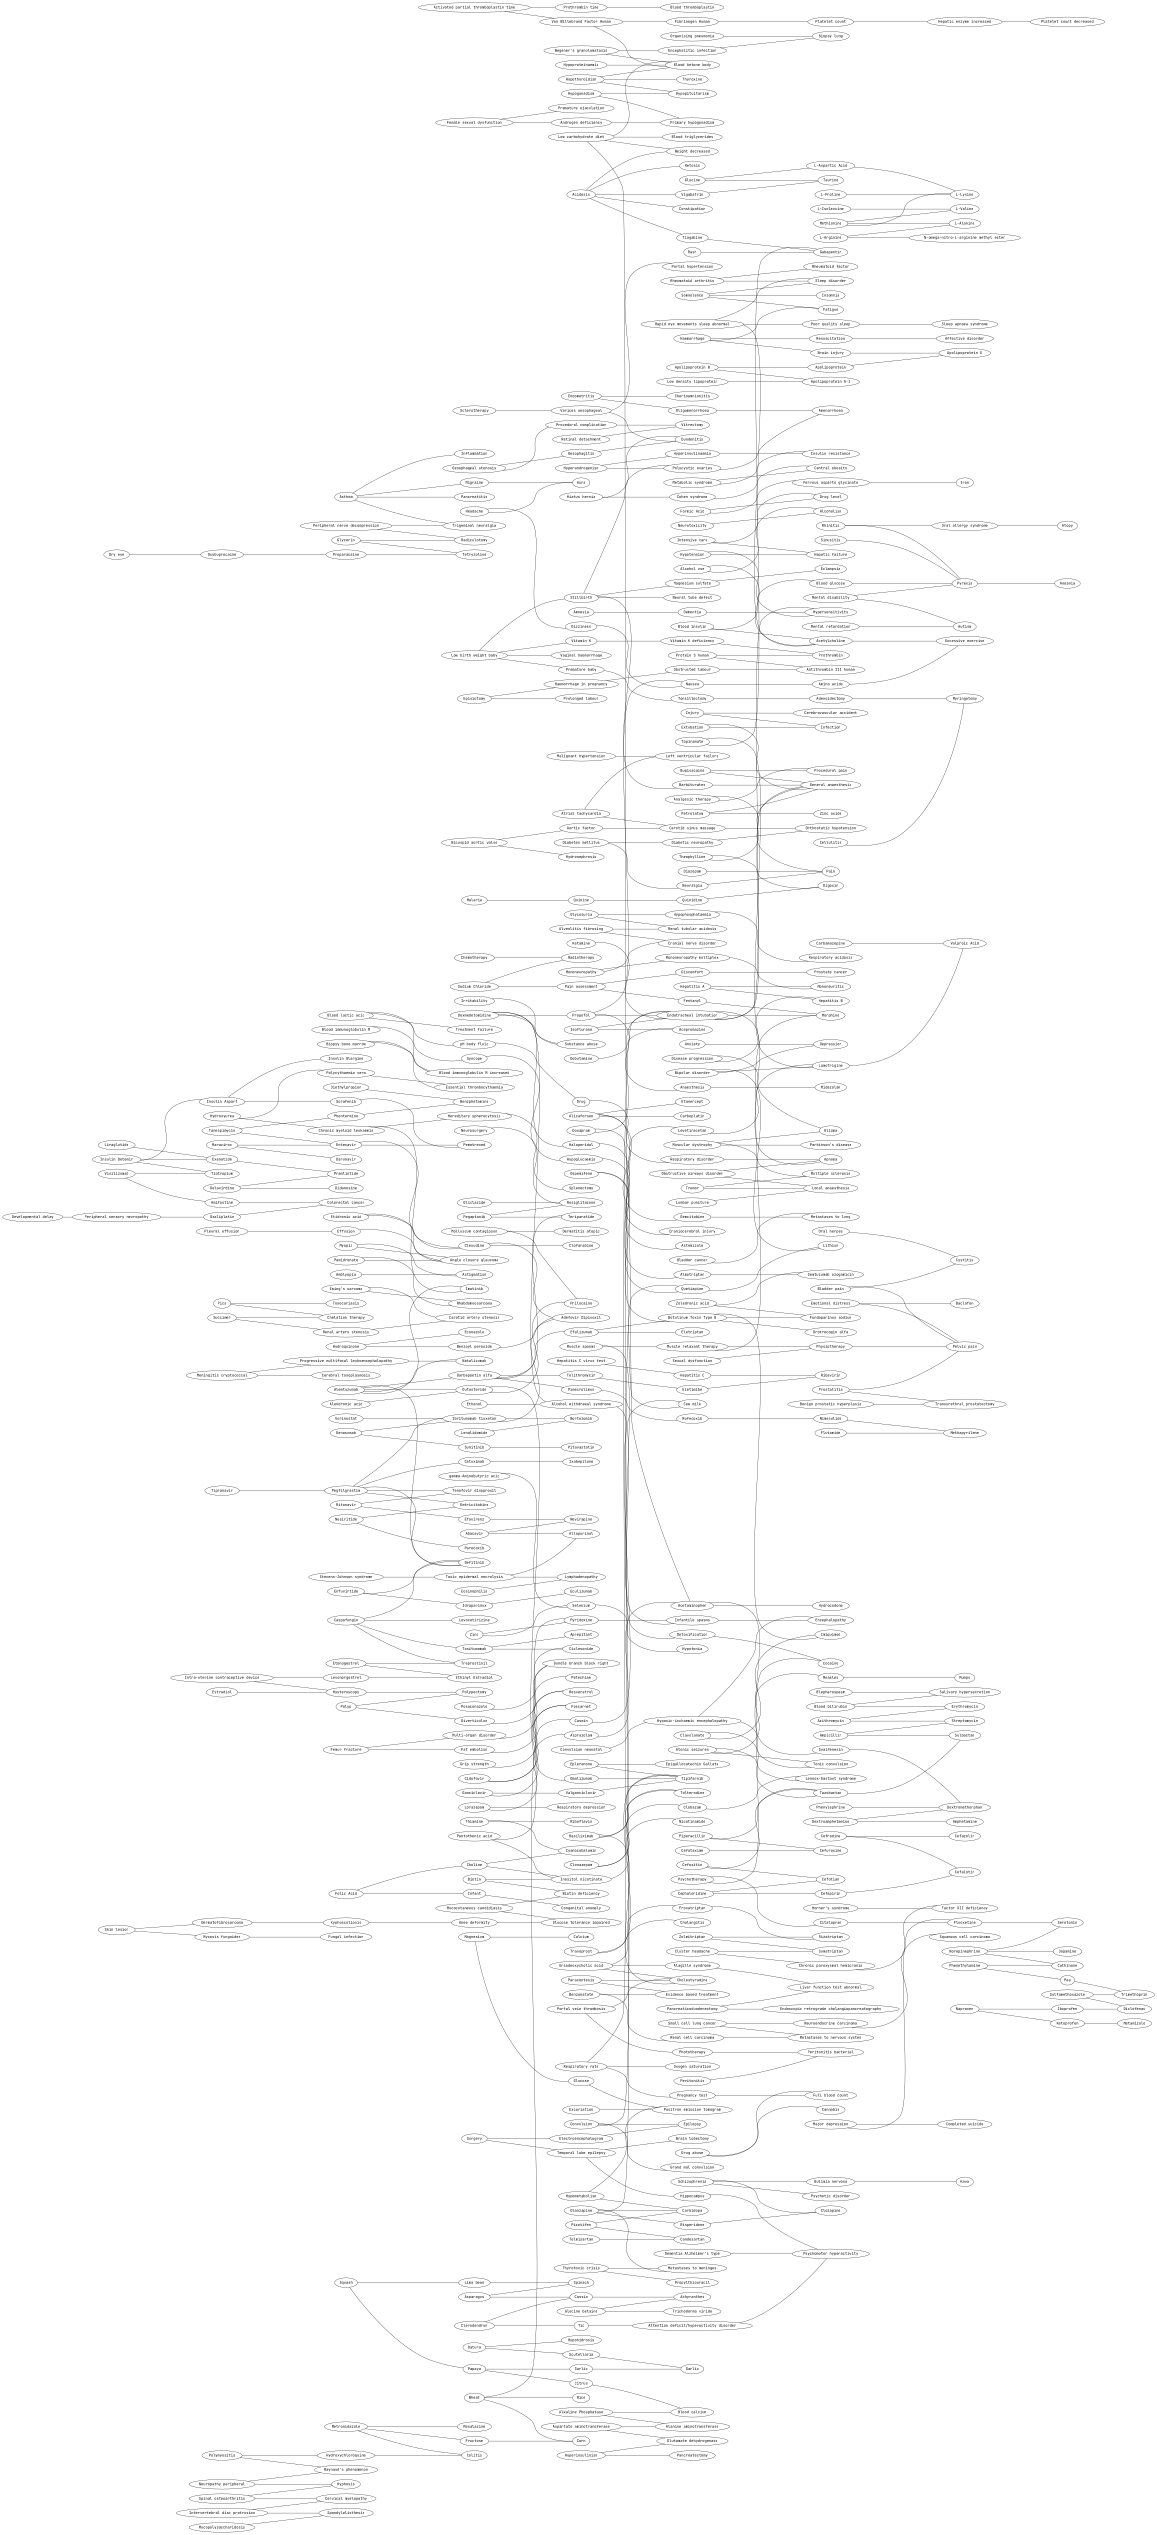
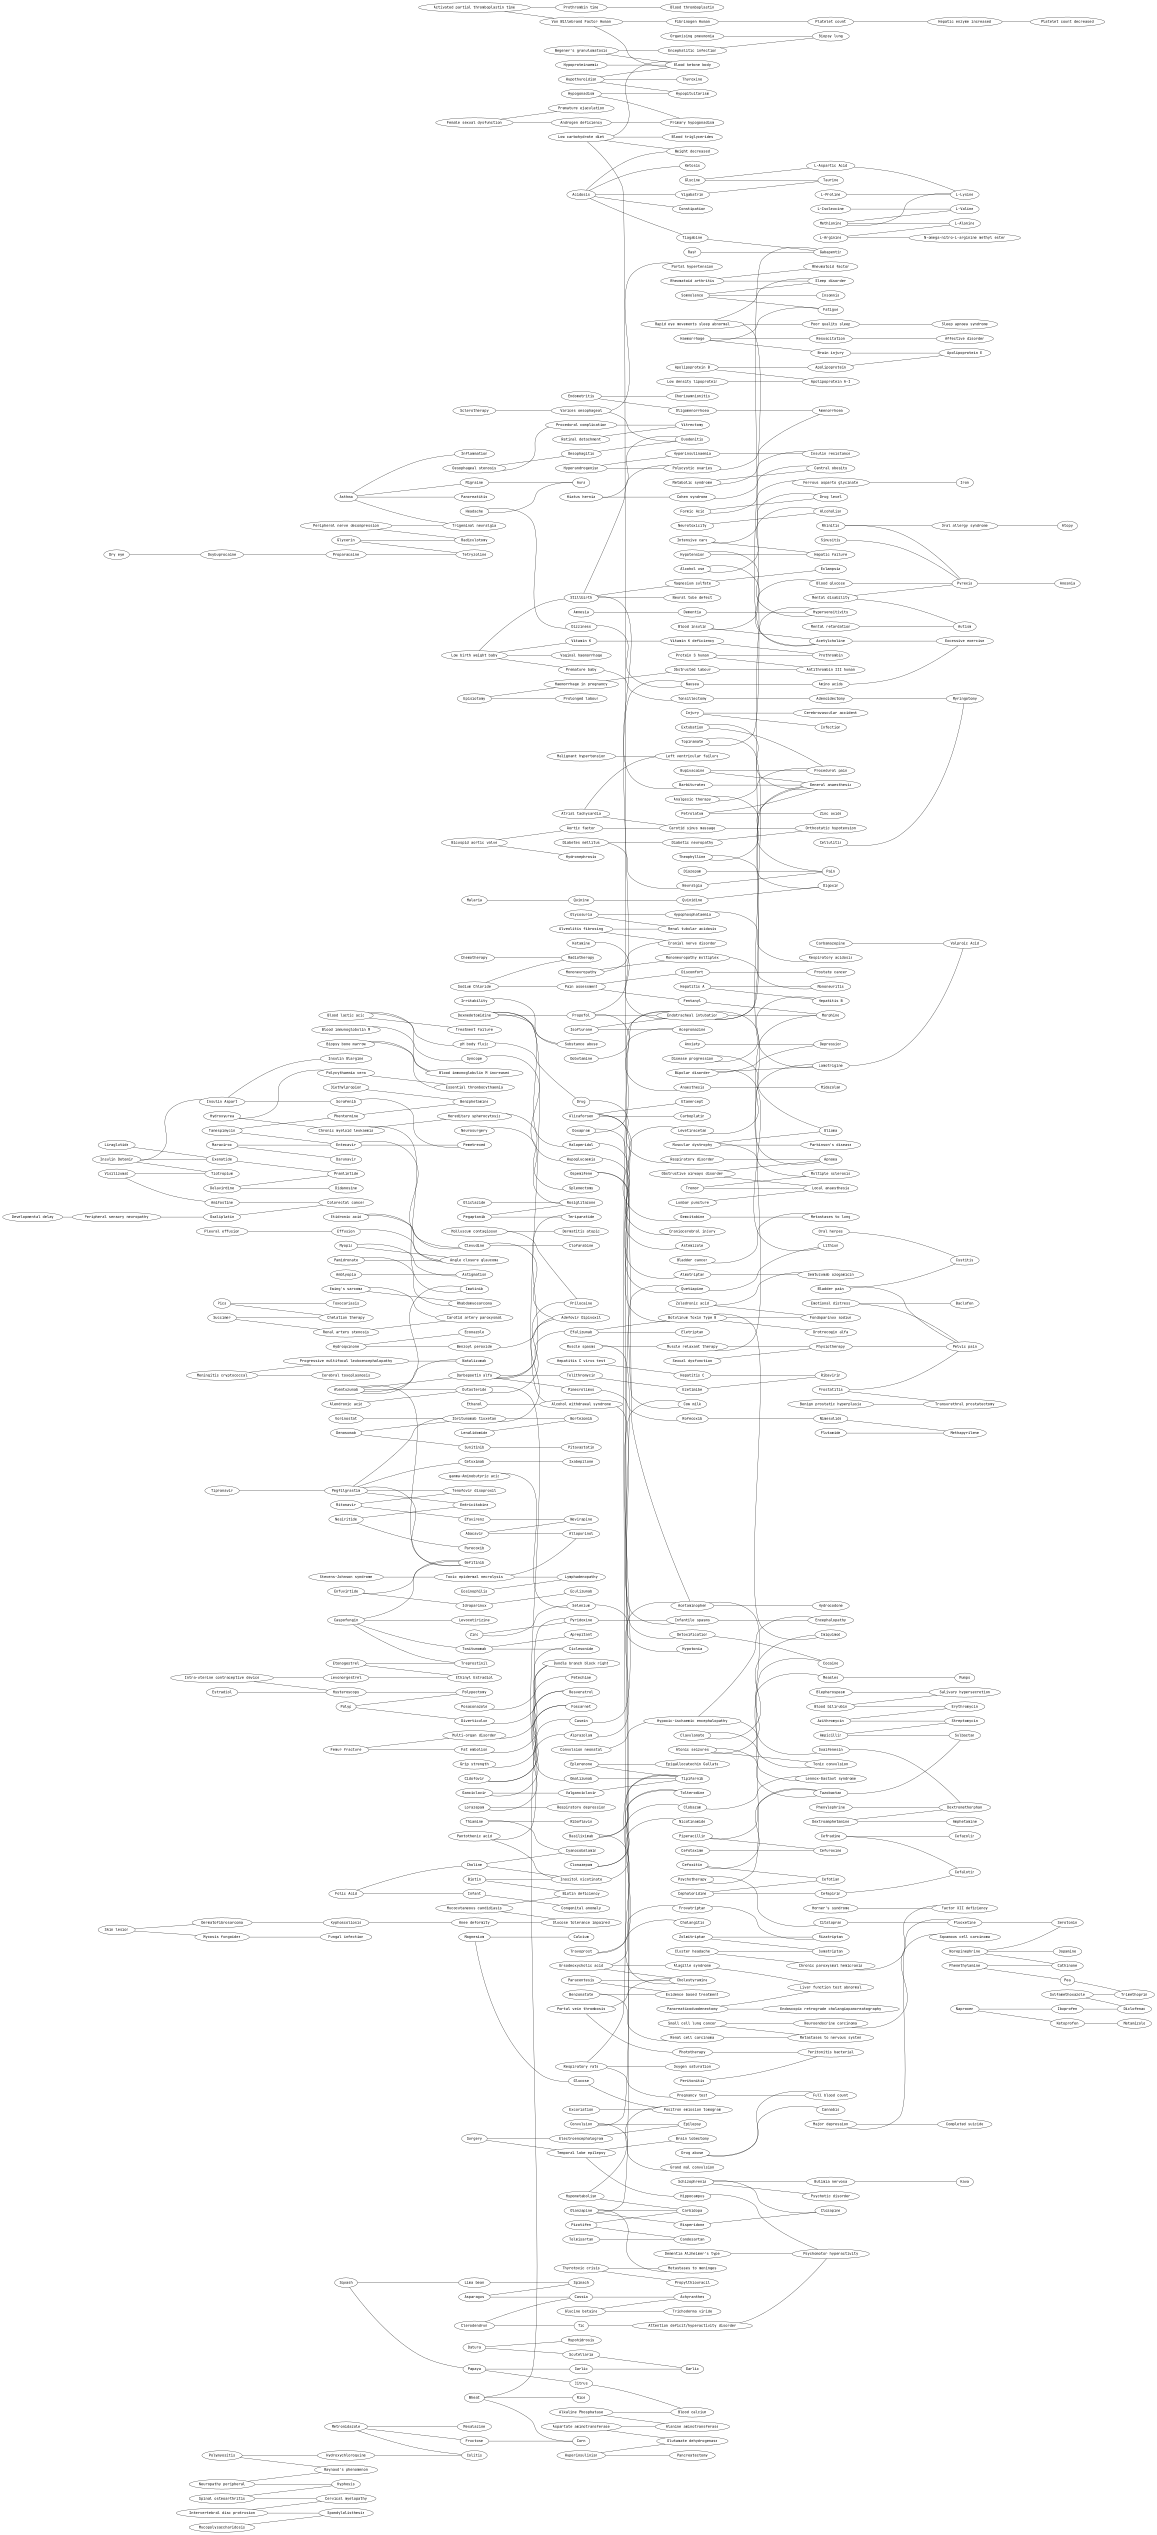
edge "Extubation" -- "Infection": now "Extubation" -- "Procedural pain"
node "Carotid artery stenosis": label "Carotid artery stenosis" -> "Carotid artery paroxysmal"
